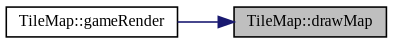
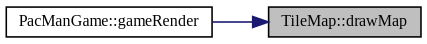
node "TileMap::gameRender": label "TileMap::gameRender" -> "PacManGame::gameRender"
